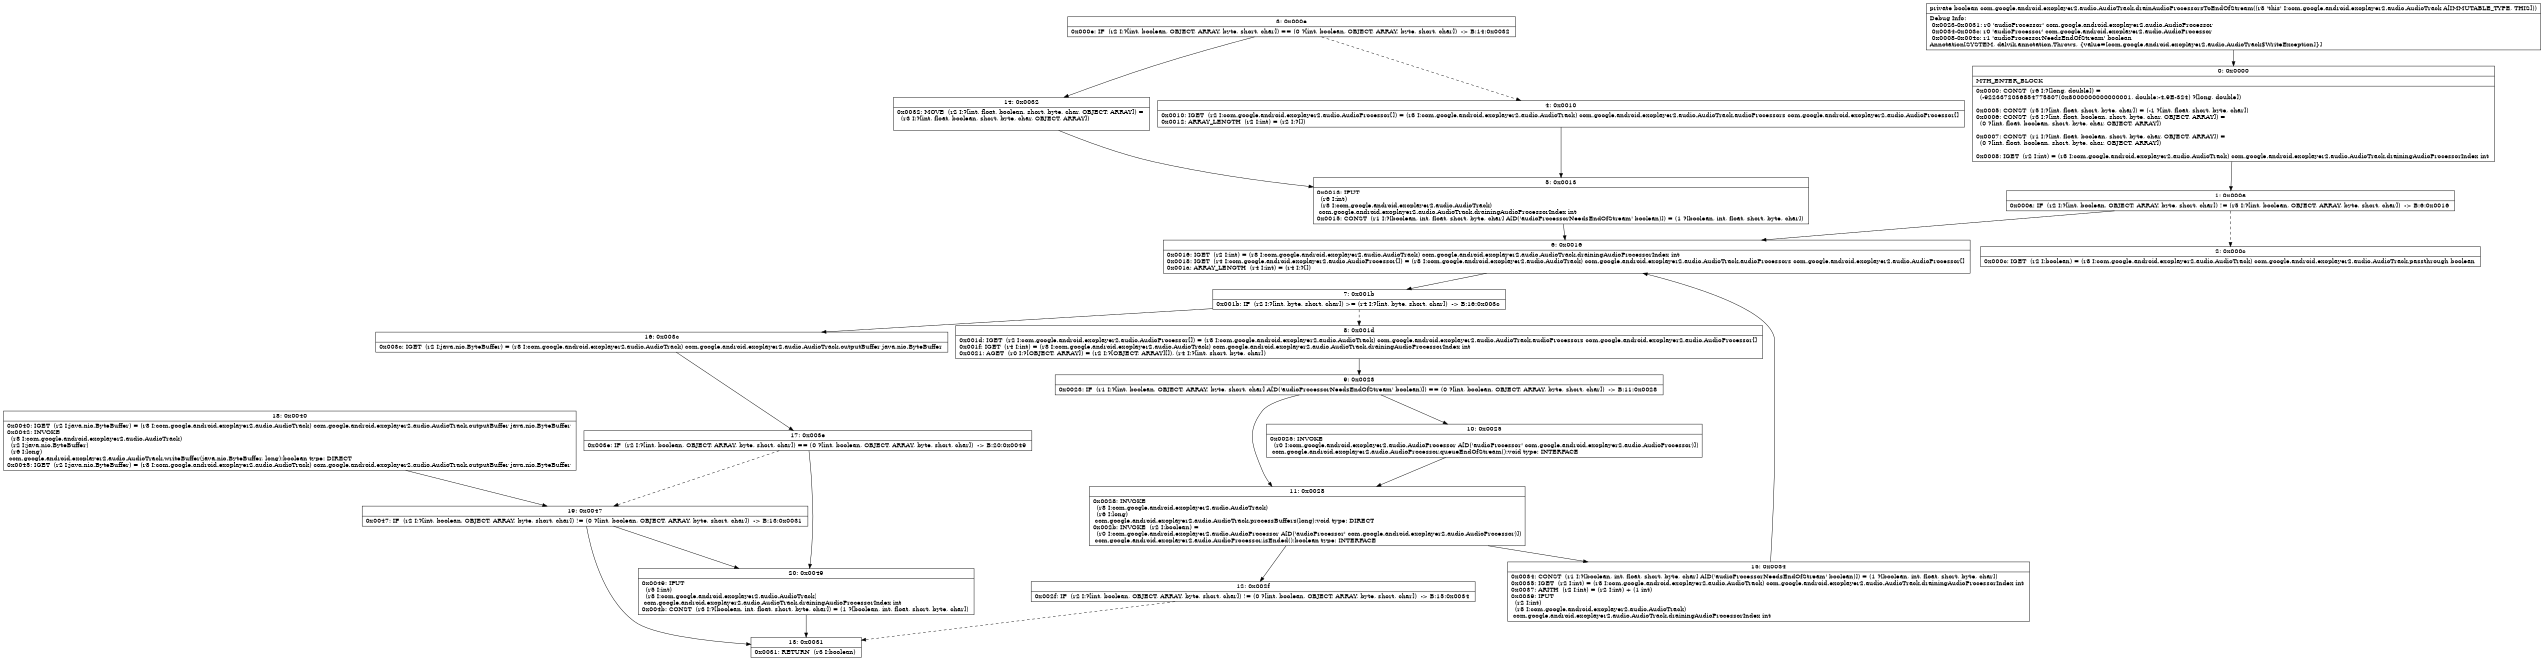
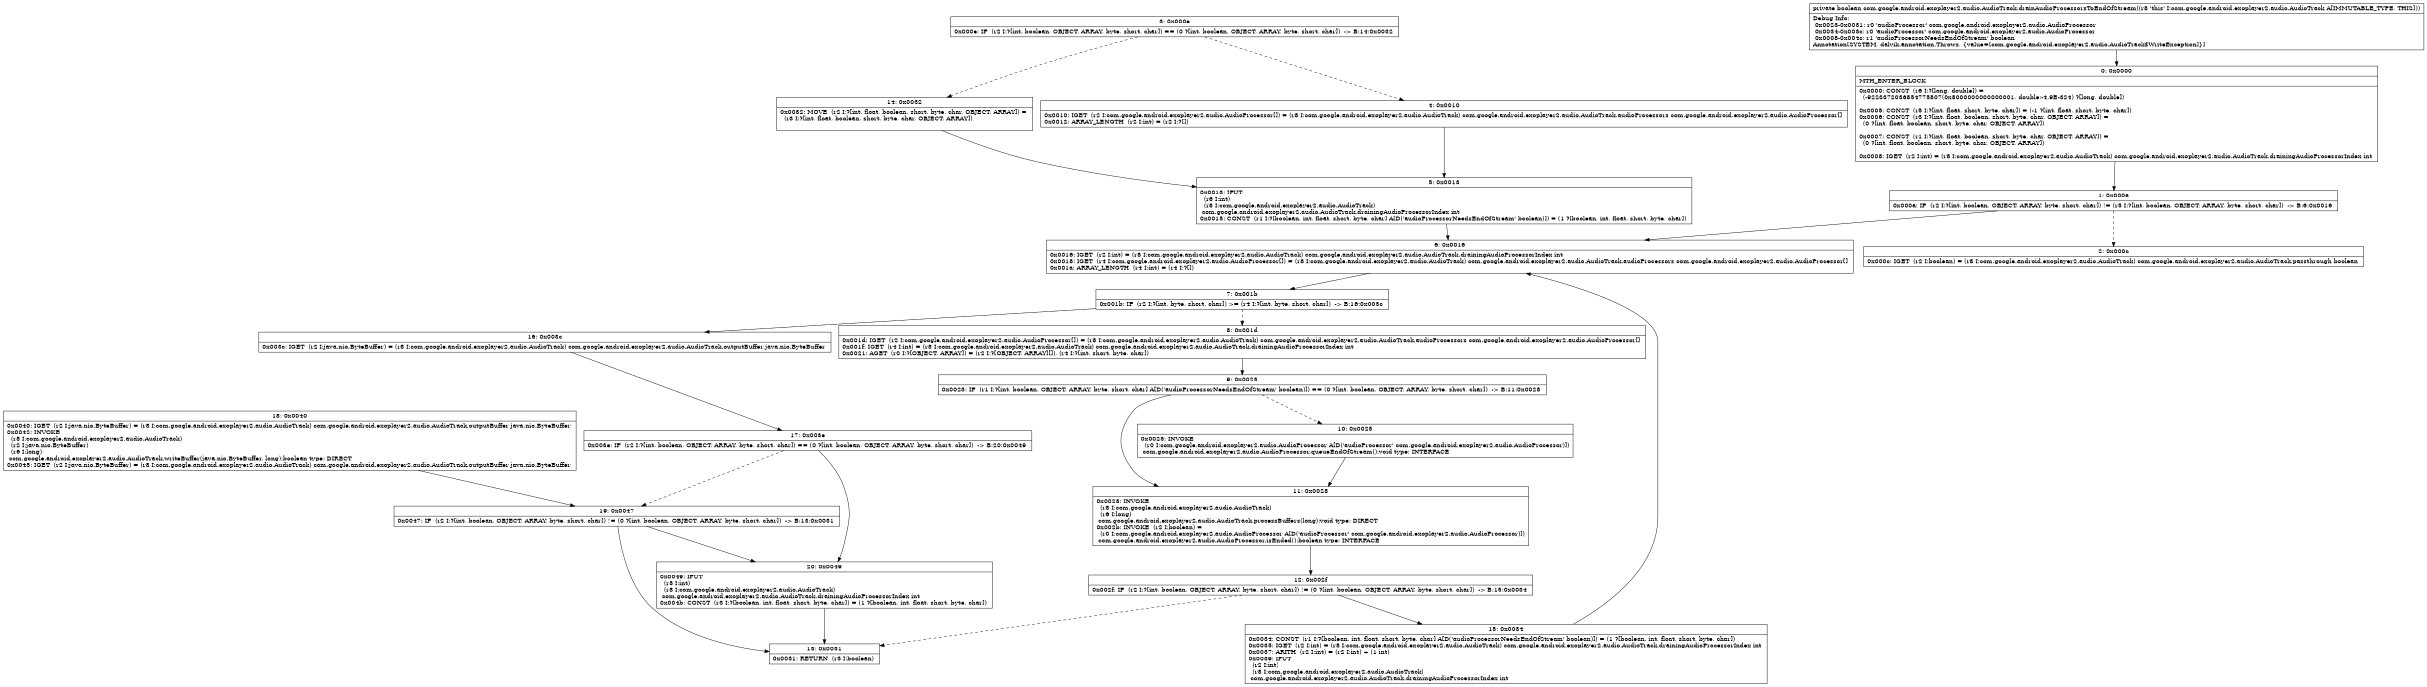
edge "3: 0x000e" -> "14: 0x0032": style solid -> dashed
edge "9: 0x0023" -> "10: 0x0025": style solid -> dashed
edge "11: 0x0028" -> "15: 0x0034": now "12: 0x002f" -> "15: 0x0034"
